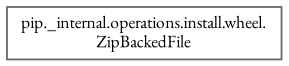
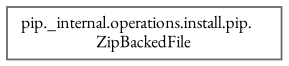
node "pip._internal.operations.install.wheel. ZipBackedFile": label "pip._internal.operations.install.wheel. ZipBackedFile" -> "pip._internal.operations.install.pip. ZipBackedFile"
